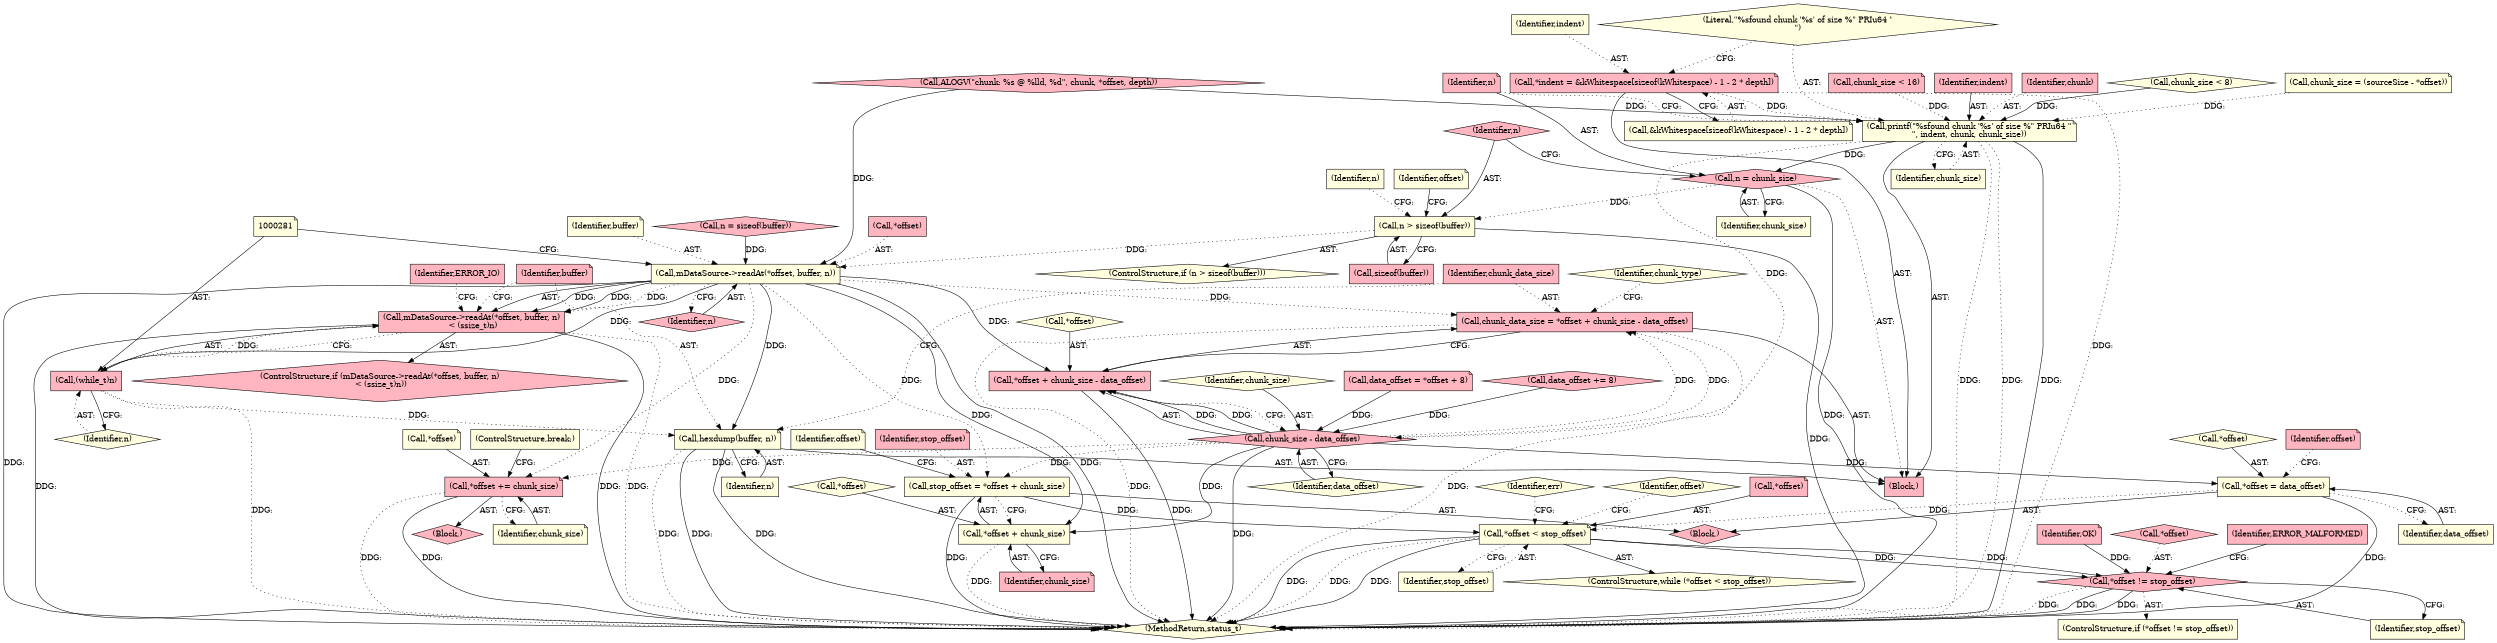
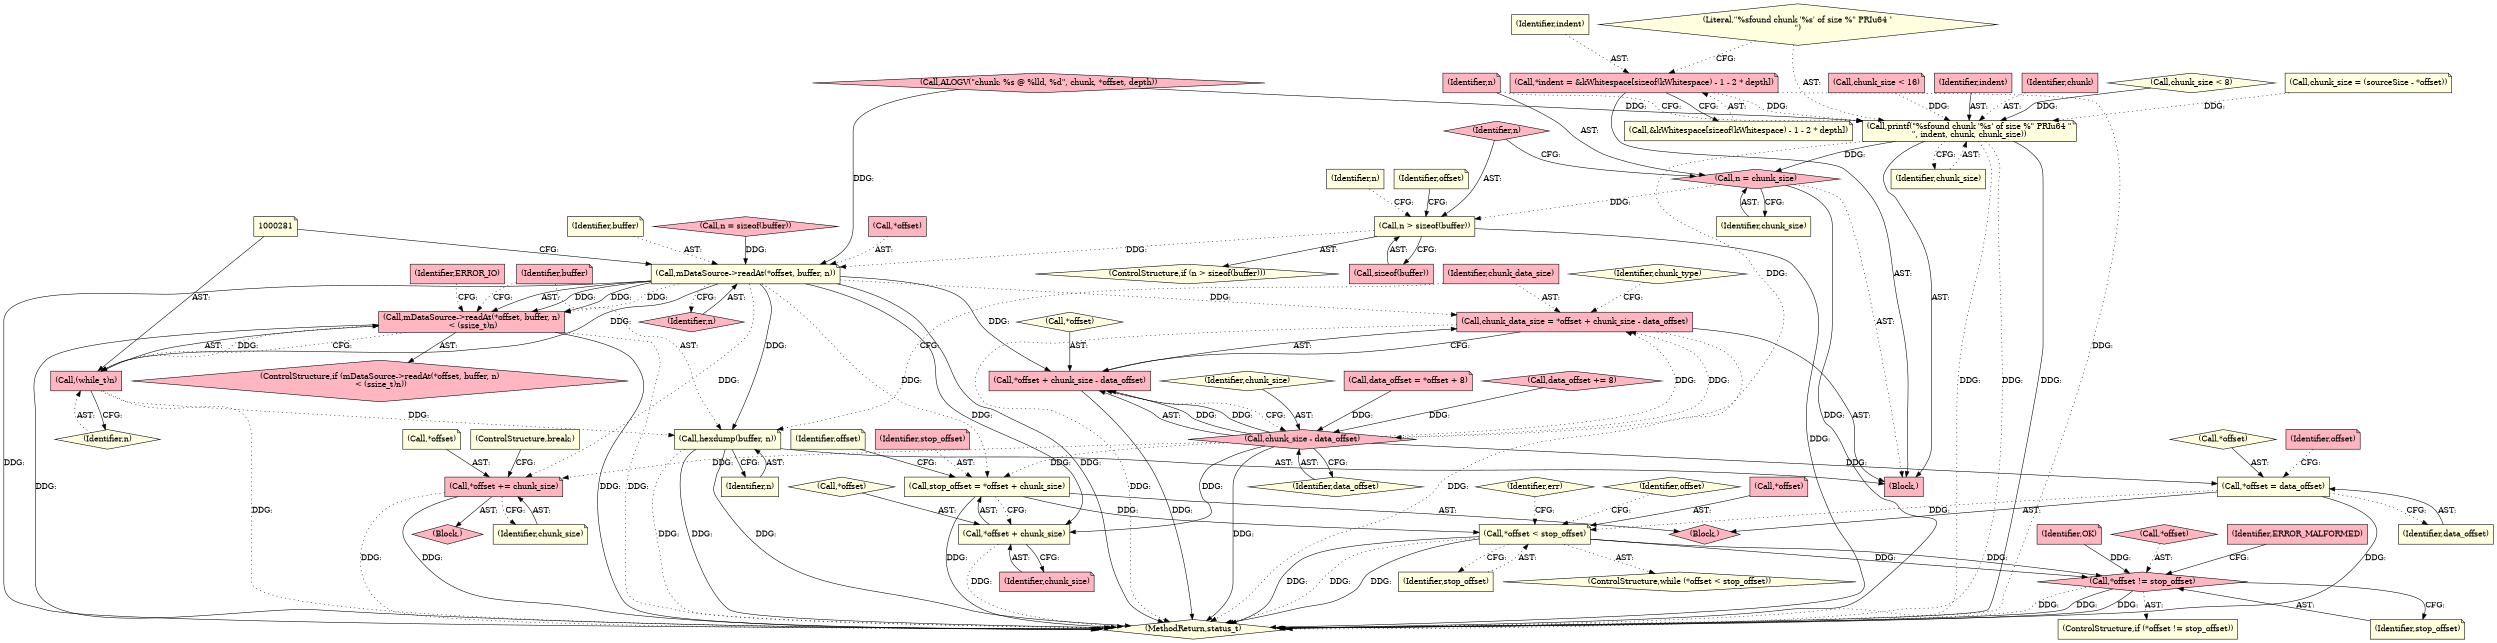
edge "(Call,*offset < stop_offset)" -> "(ControlStructure,while (*offset < stop_offset))": style solid -> dotted
